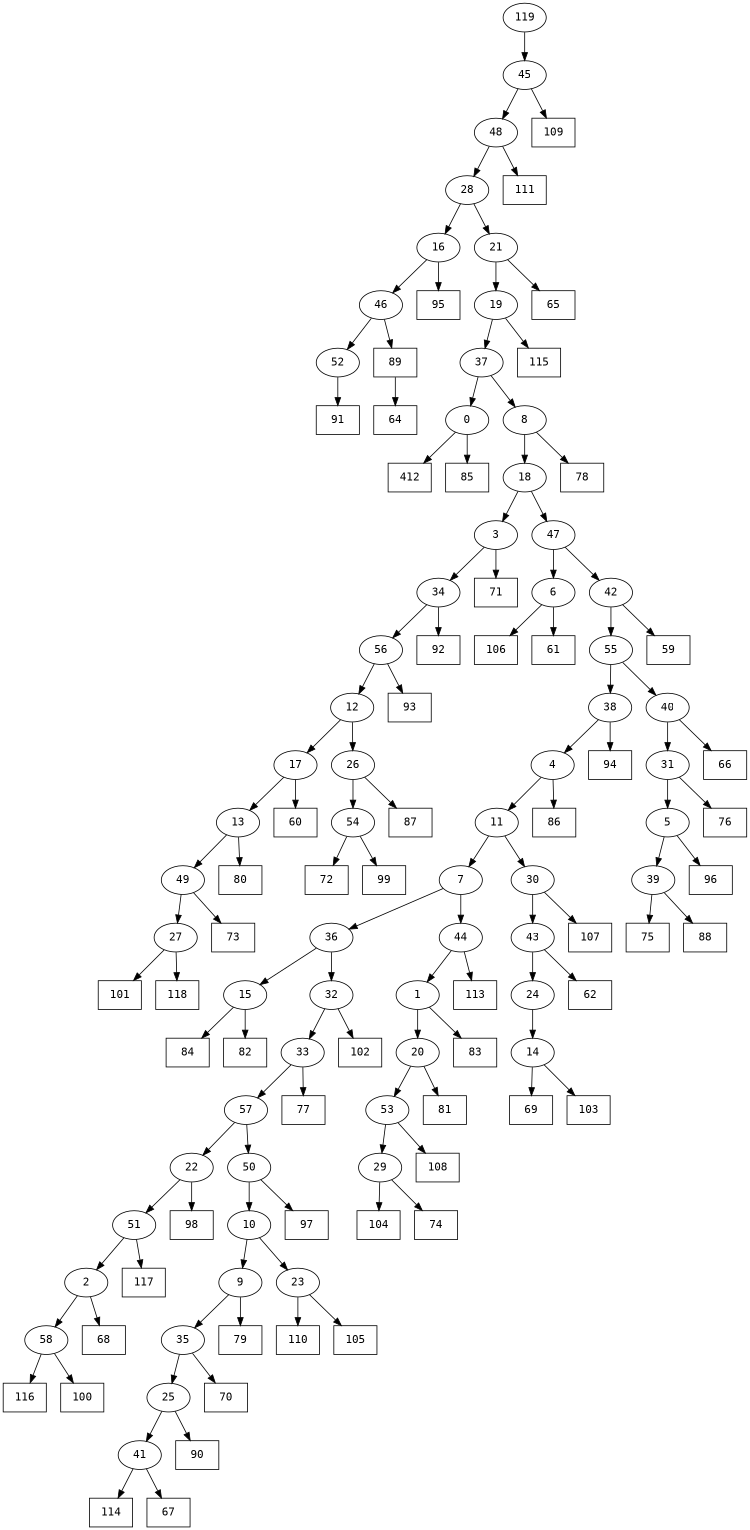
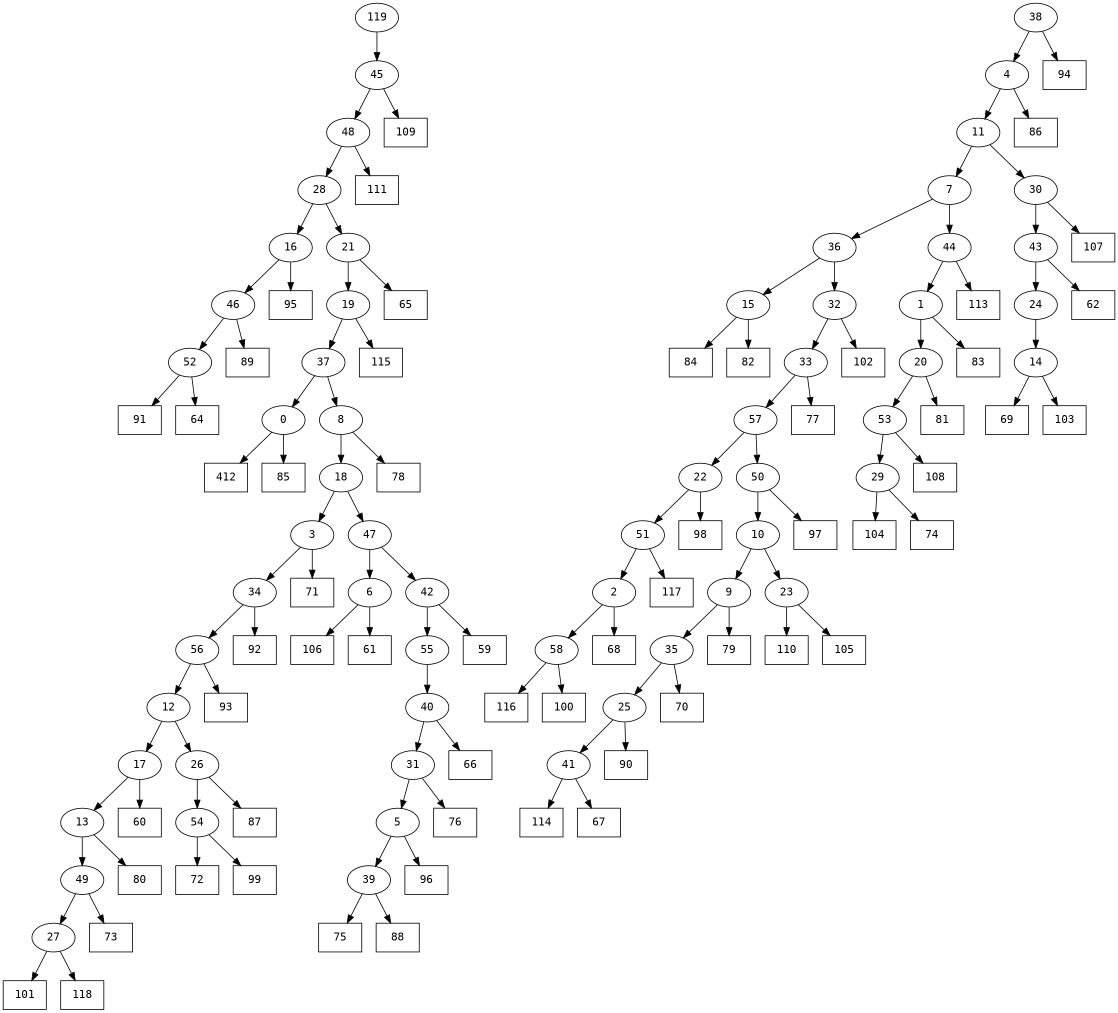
edge "89" -> "64": now "52" -> "64"
edge "55" -> "38": removed
